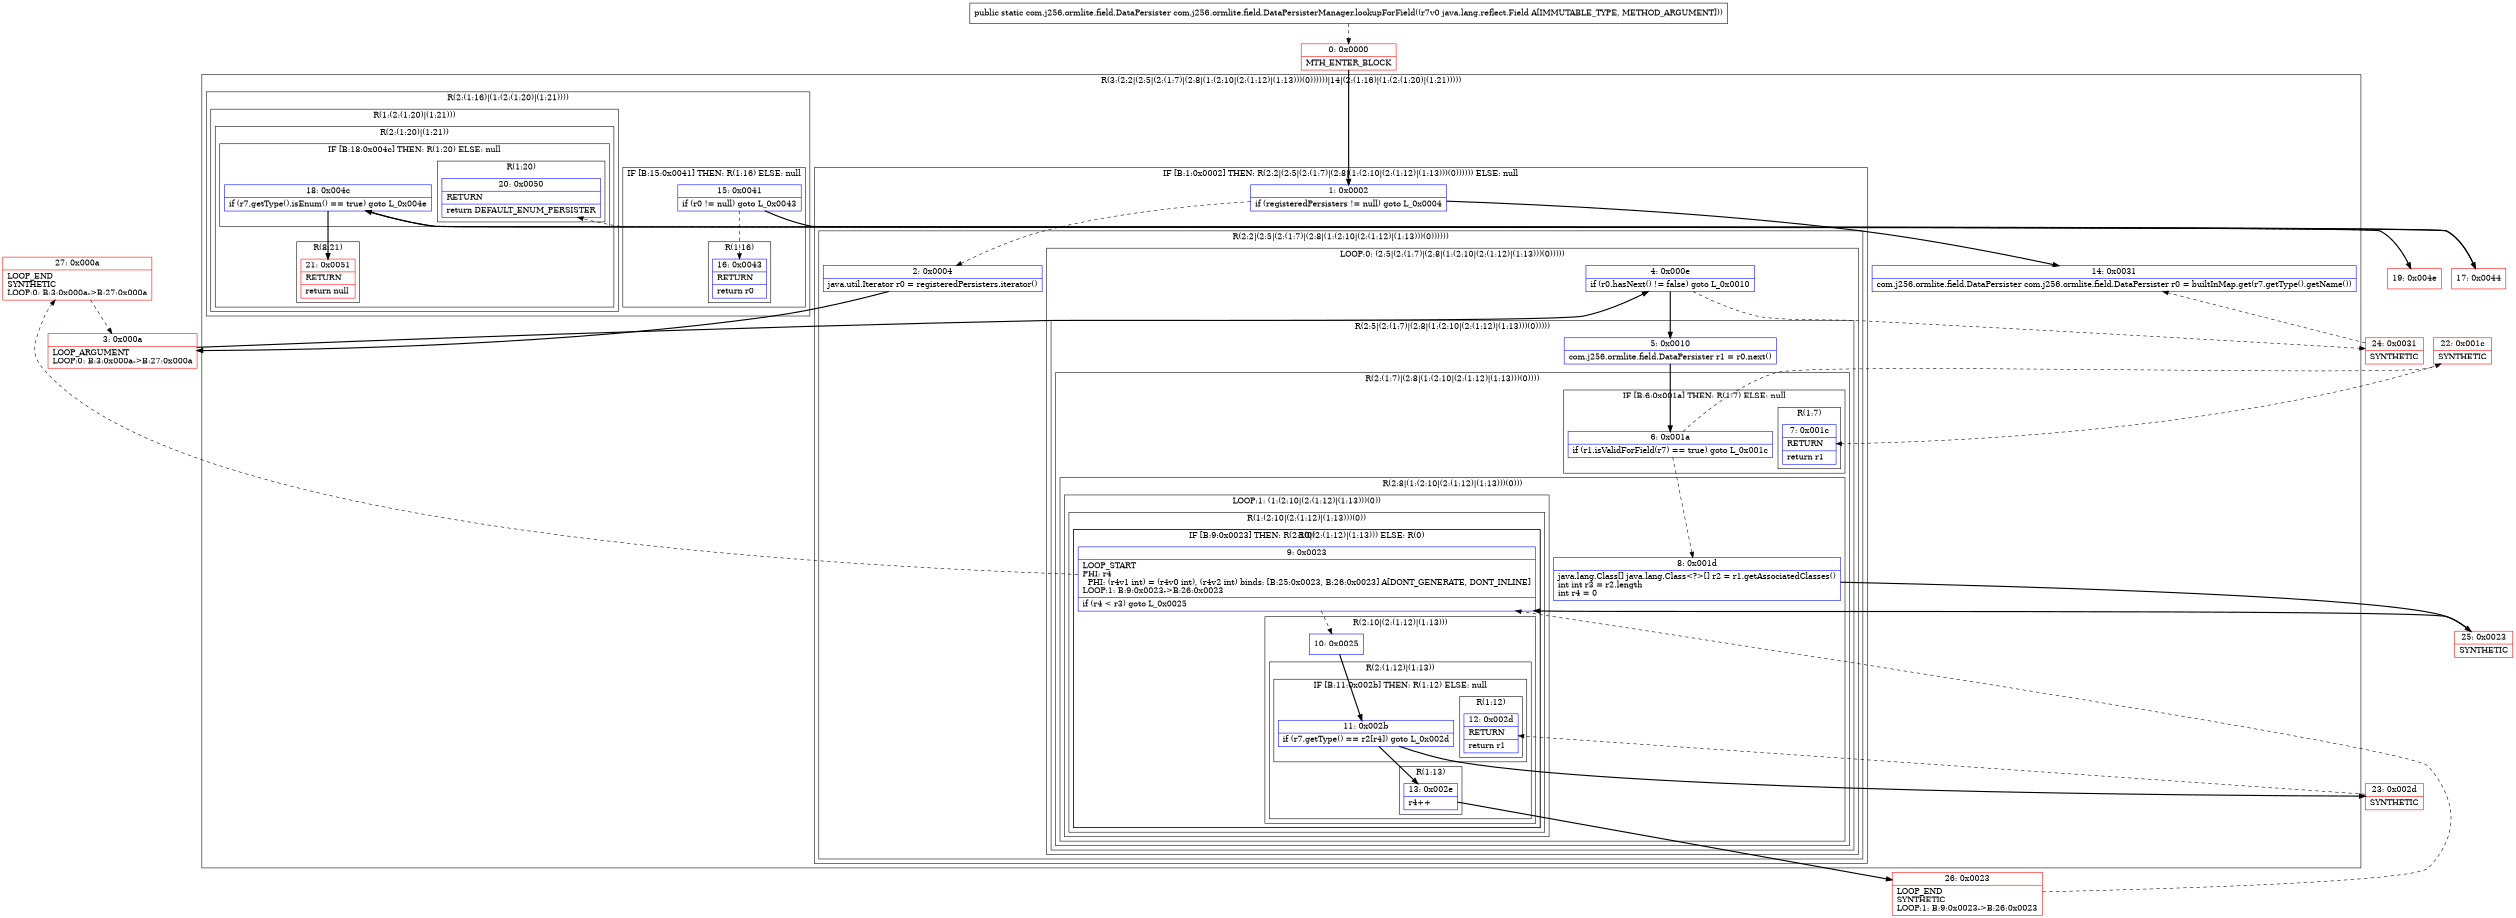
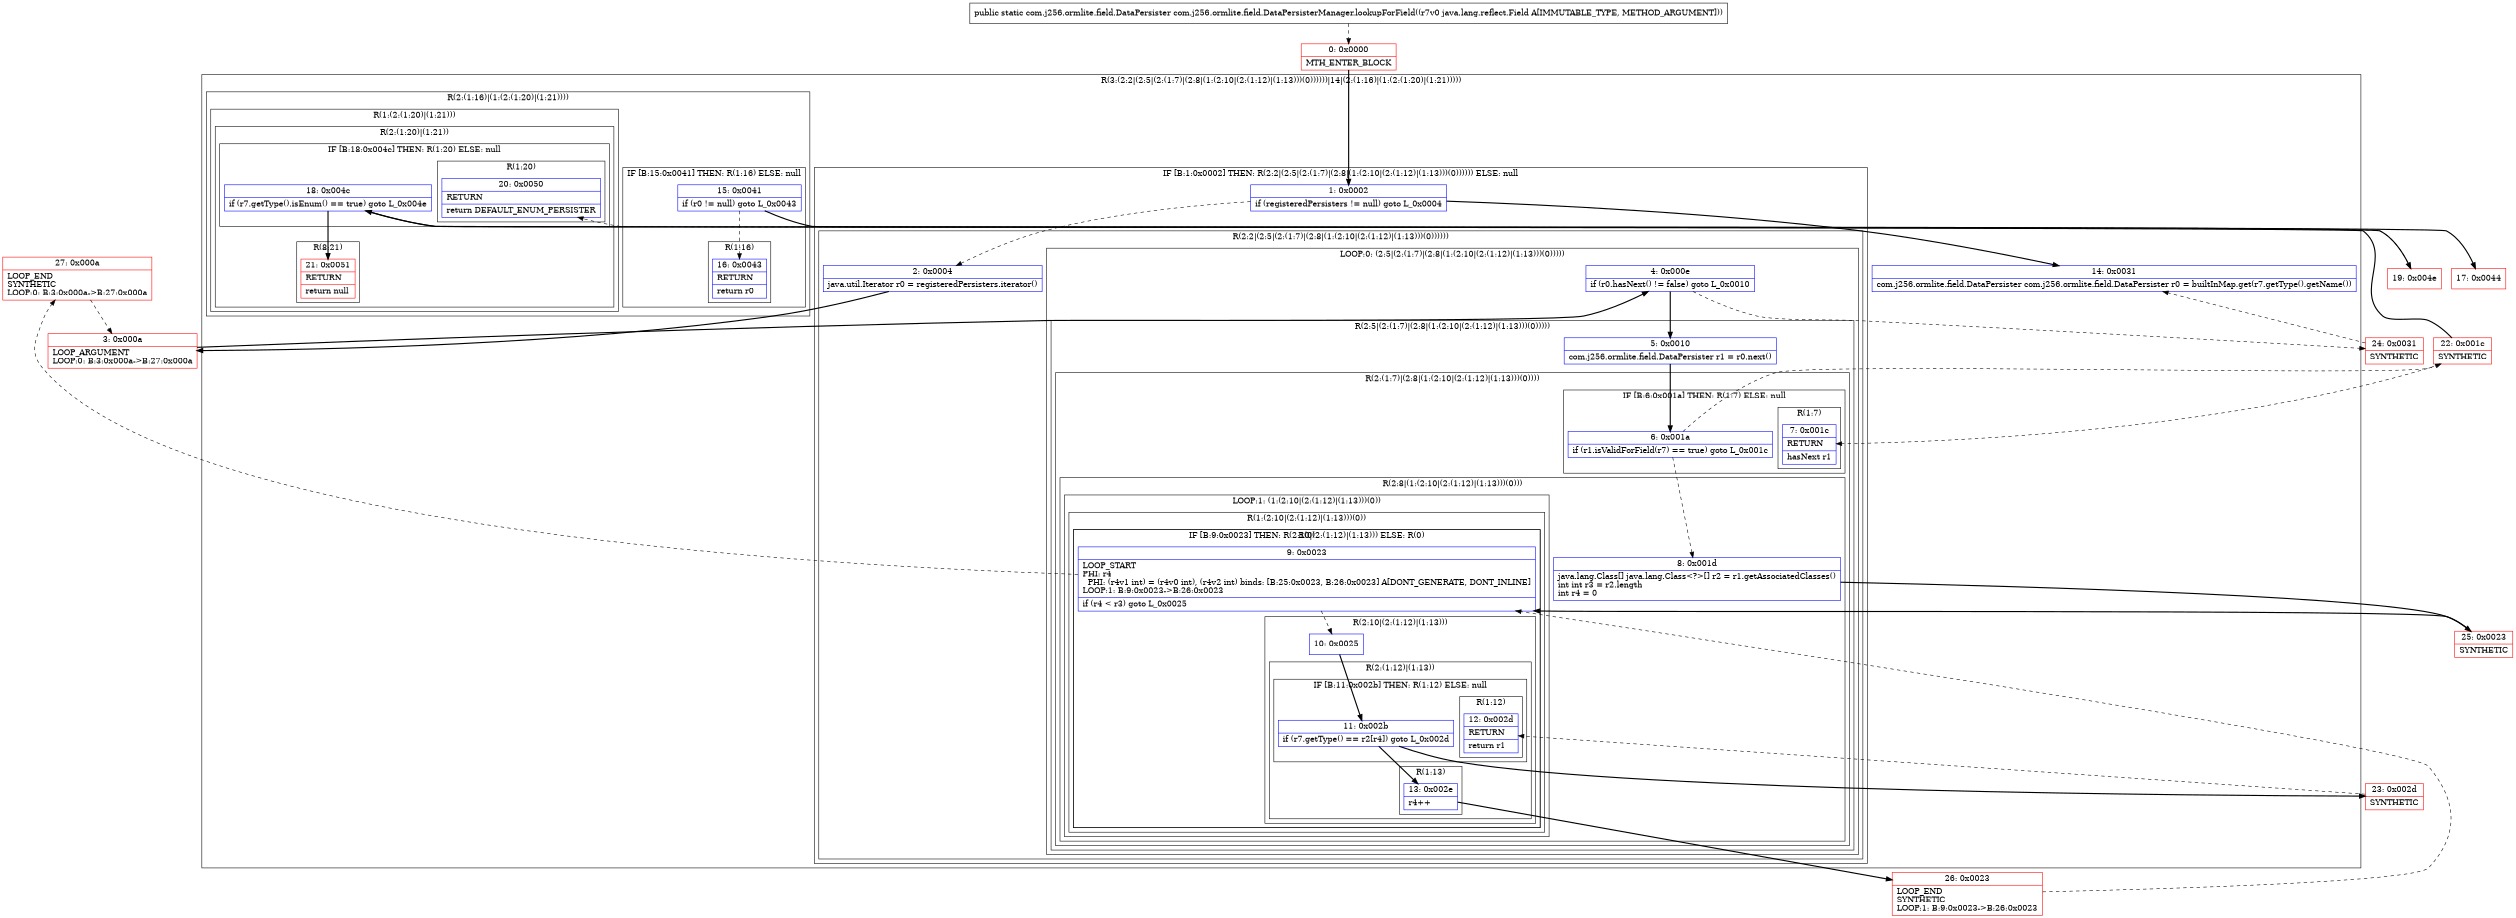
edge "17: 0x0044" -> "18: 0x004c": now "22: 0x001c" -> "18: 0x004c"
node "7: 0x001c": text "return r1" -> "hasNext r1"
